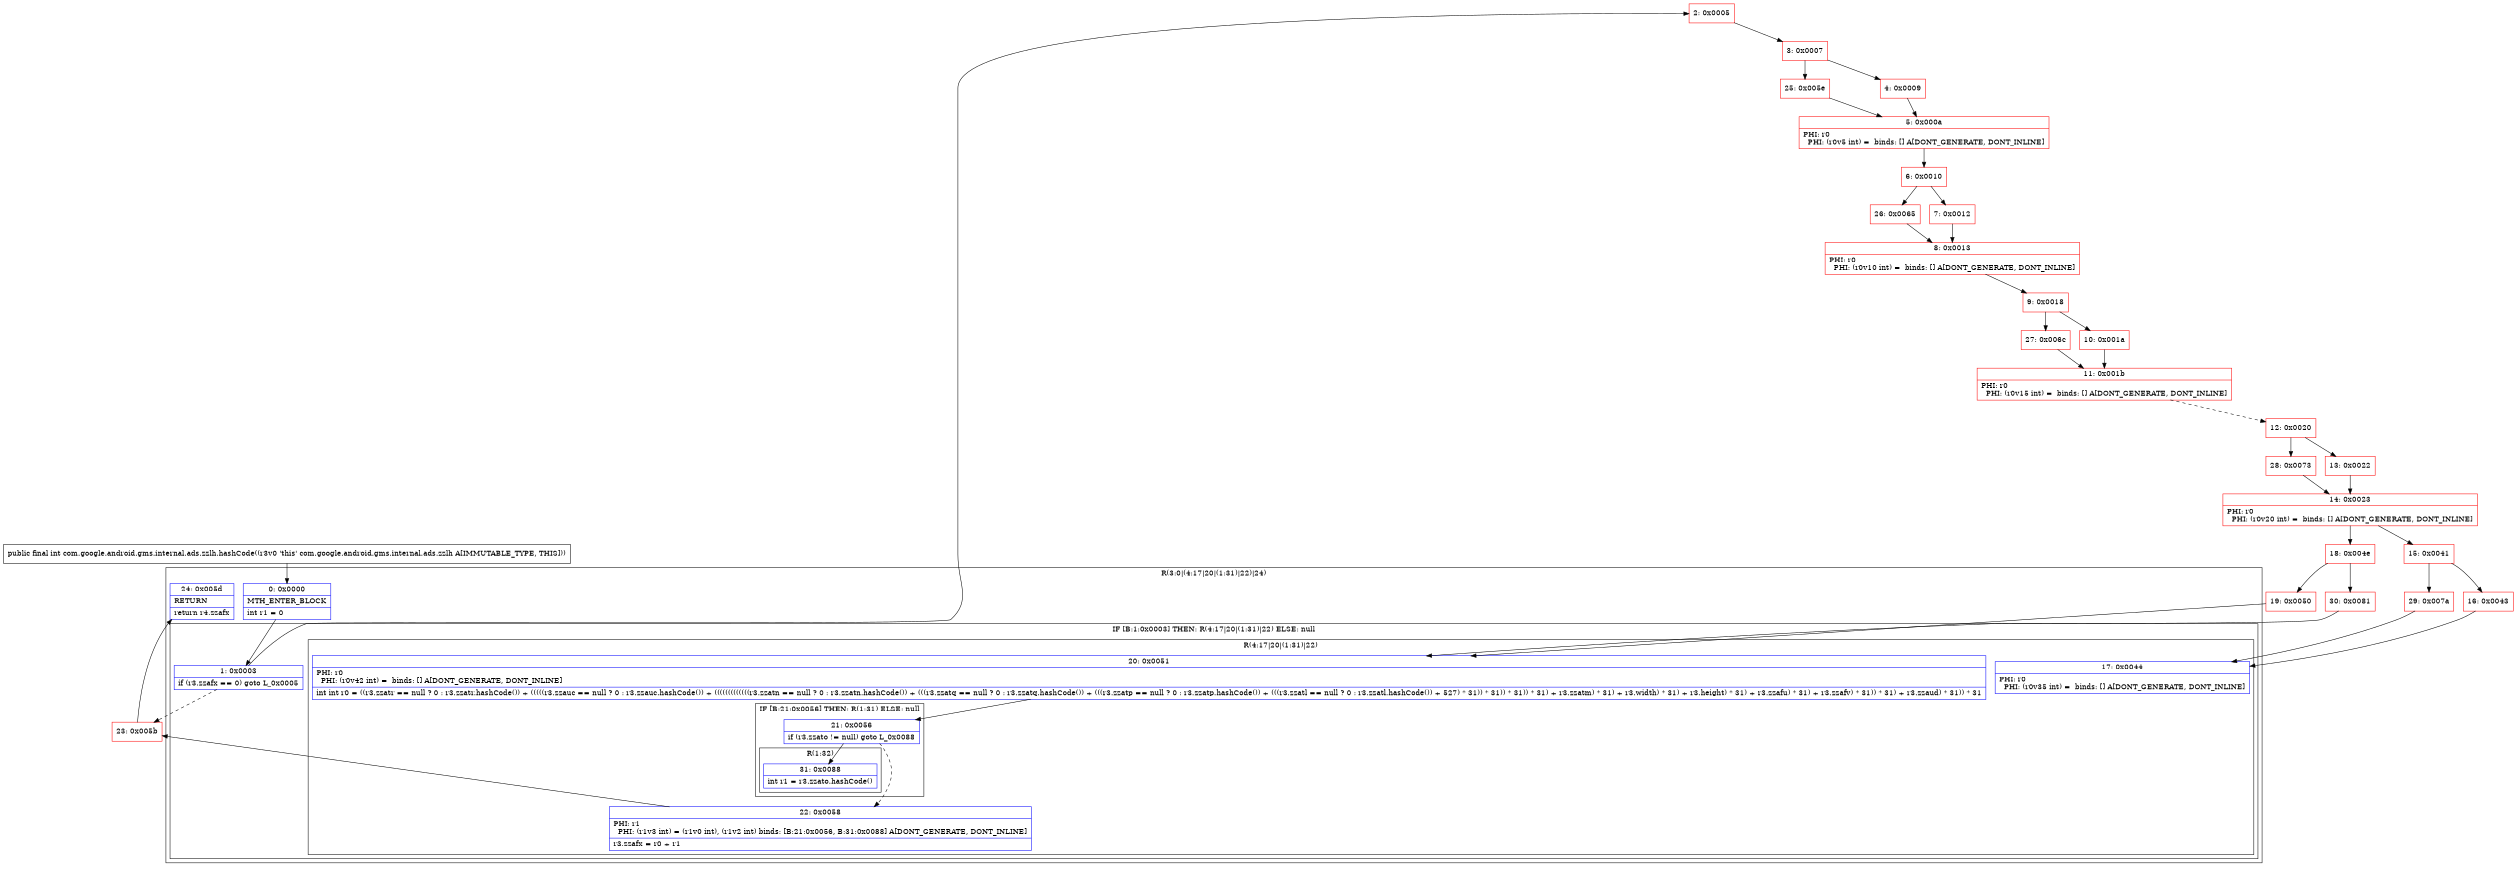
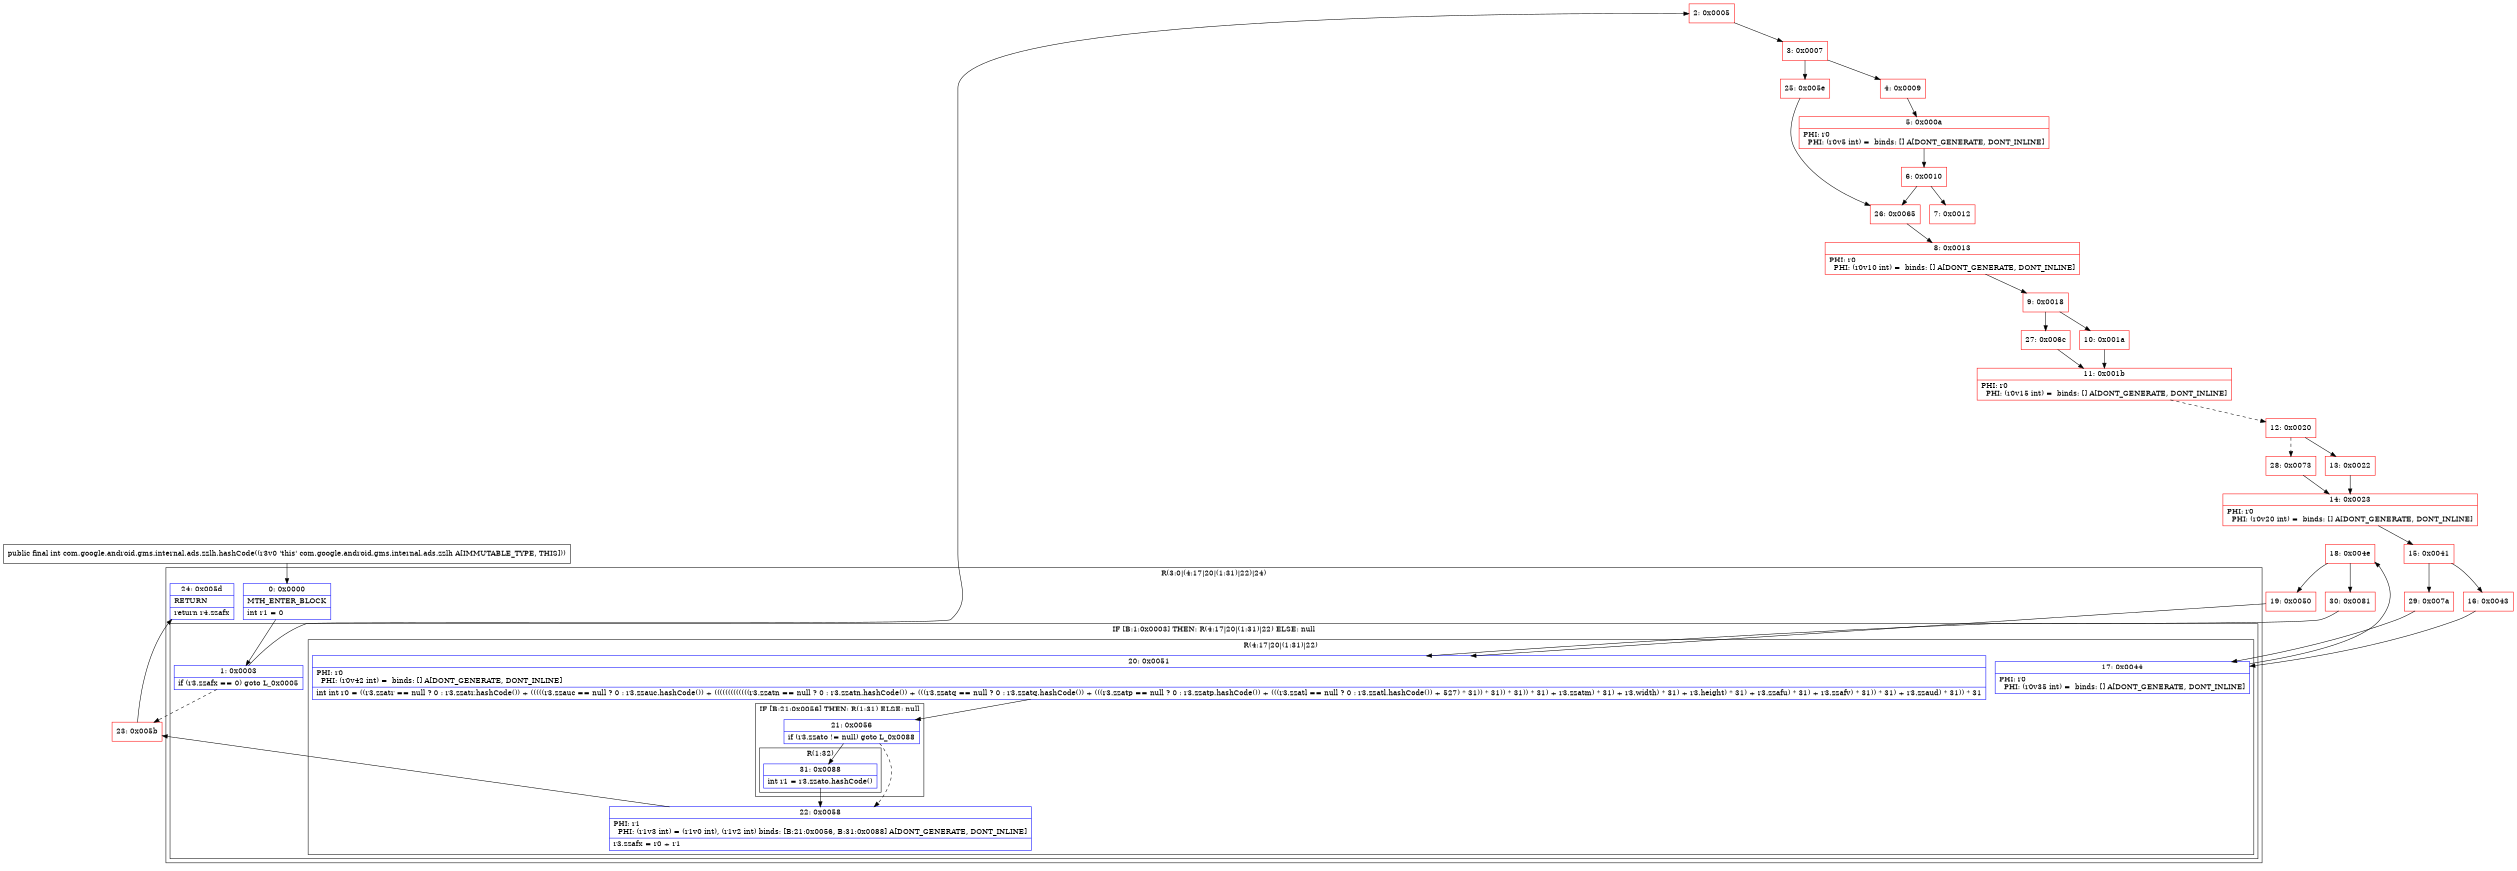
edge "25: 0x005e" -> "5: 0x000a": now "25: 0x005e" -> "26: 0x0065"
edge "7: 0x0012" -> "8: 0x0013": removed
edge "12: 0x0020" -> "28: 0x0073": style solid -> dashed
edge "14: 0x0023" -> "18: 0x004e": now "17: 0x0044" -> "18: 0x004e"
edge "31: 0x0088" -> "22: 0x0058": added
